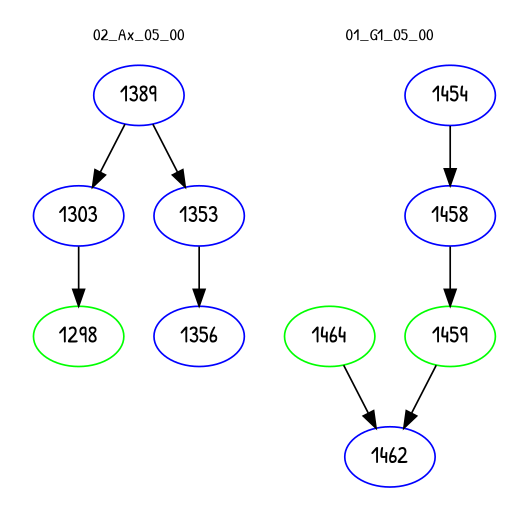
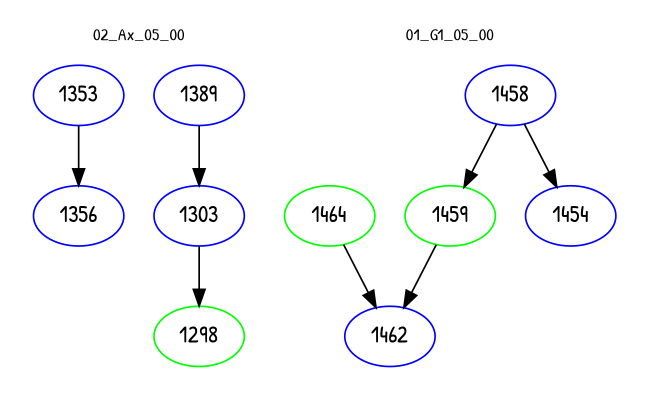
edge "1454" -> "1458": reversed
edge "1389" -> "1353": removed
